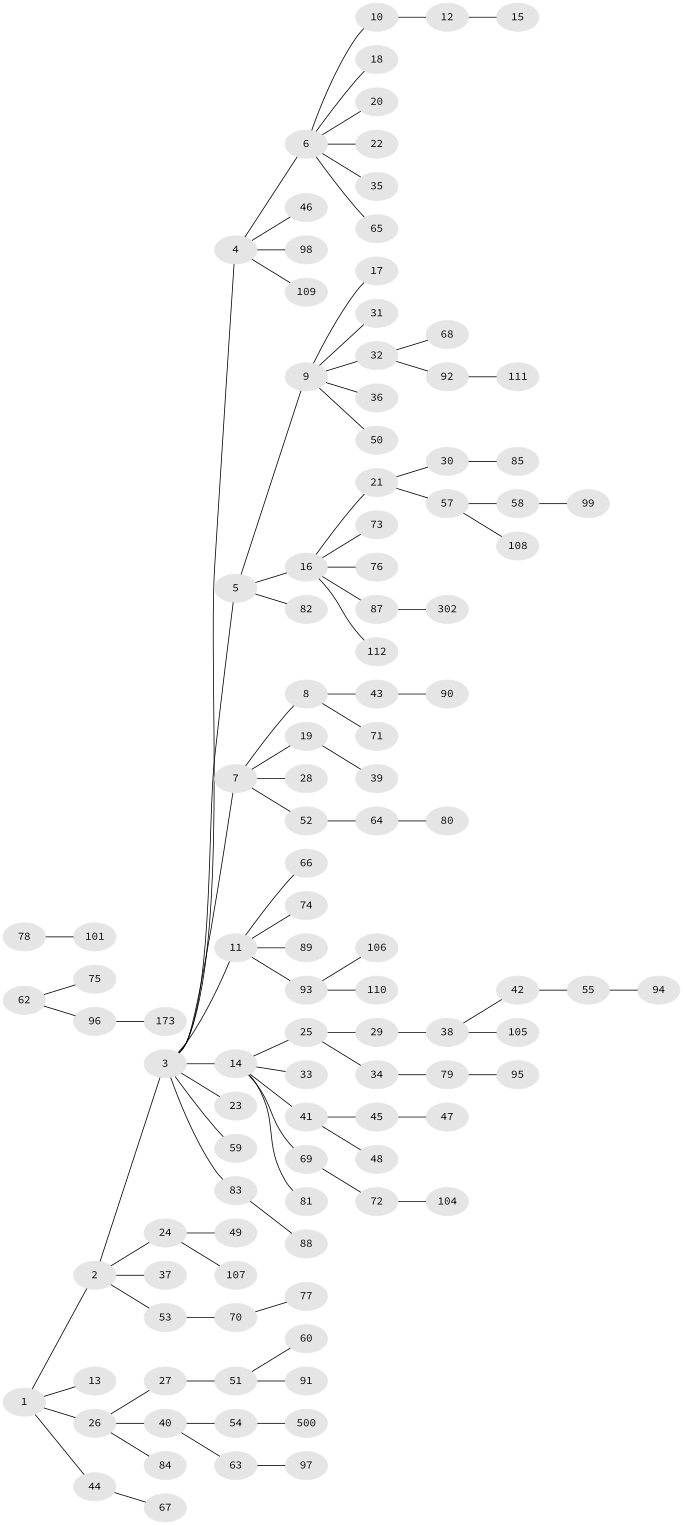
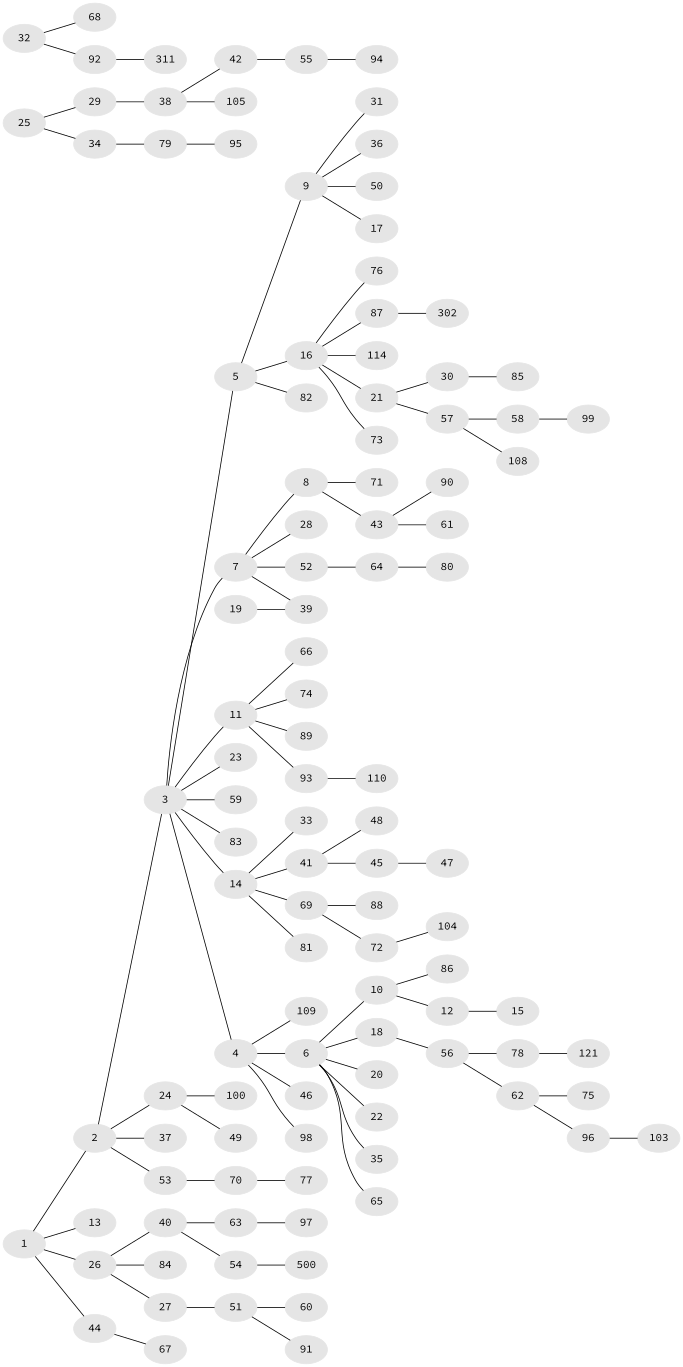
edge "32" -- "9": removed
node "111": label "111" -> "311"
node "61": added
node "112": label "112" -> "114"
edge "19" -- "7": now "39" -- "7"
node "101": label "101" -> "121"
node "106": removed
node "86": added
node "173": label "173" -> "103"
edge "25" -- "14": removed
node "56": added
edge "83" -- "88": now "69" -- "88"
node "107": label "107" -> "100"
